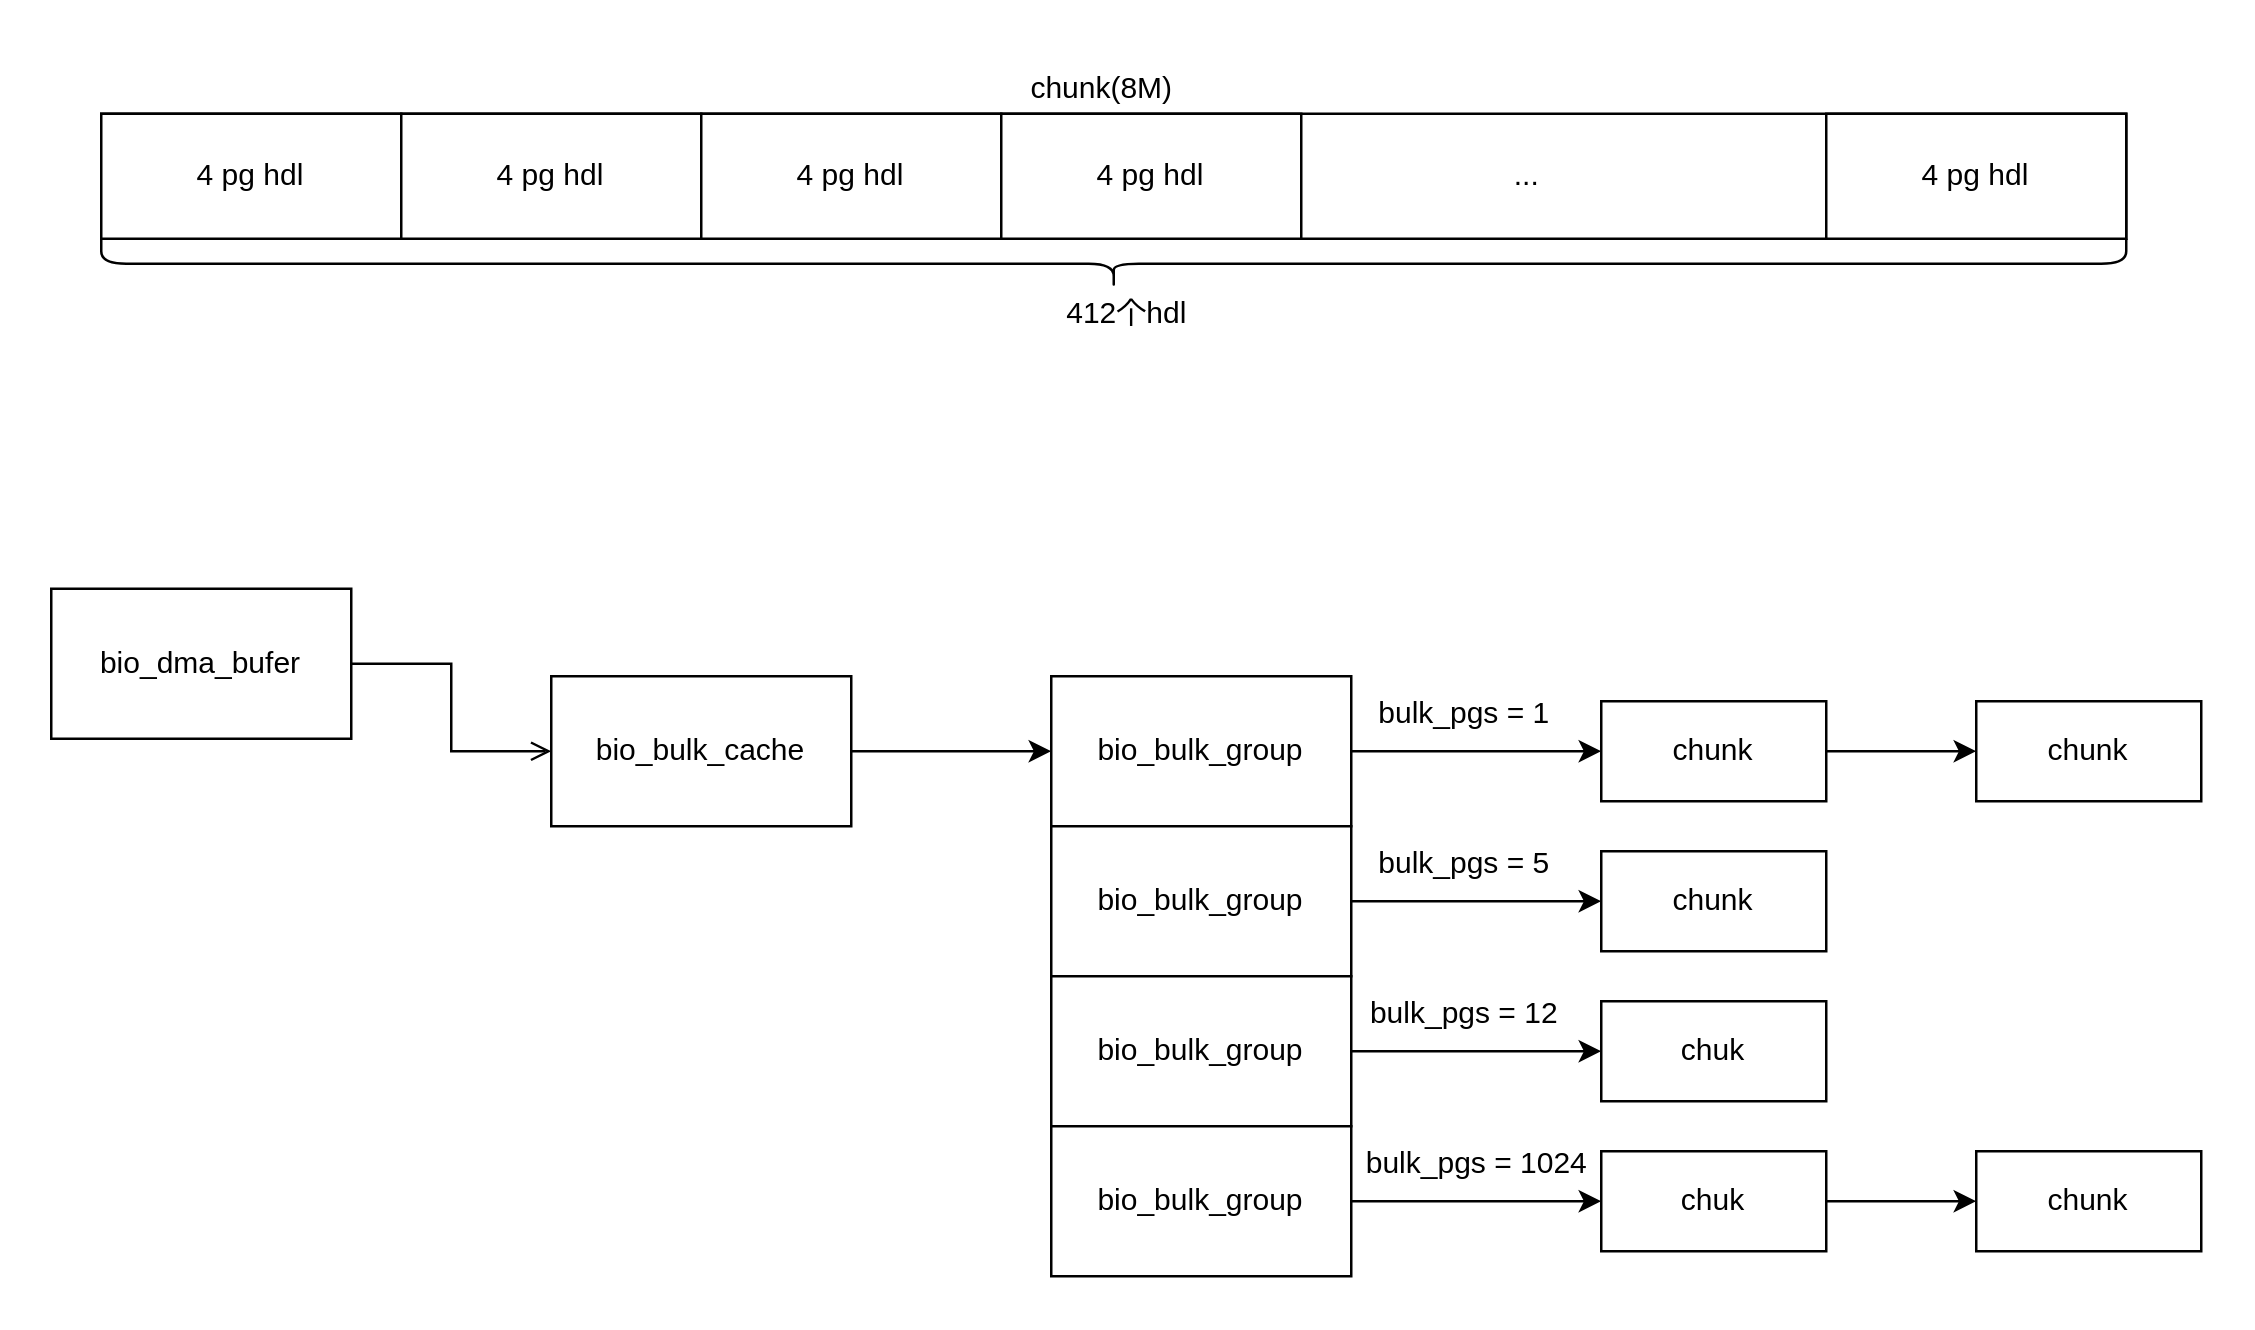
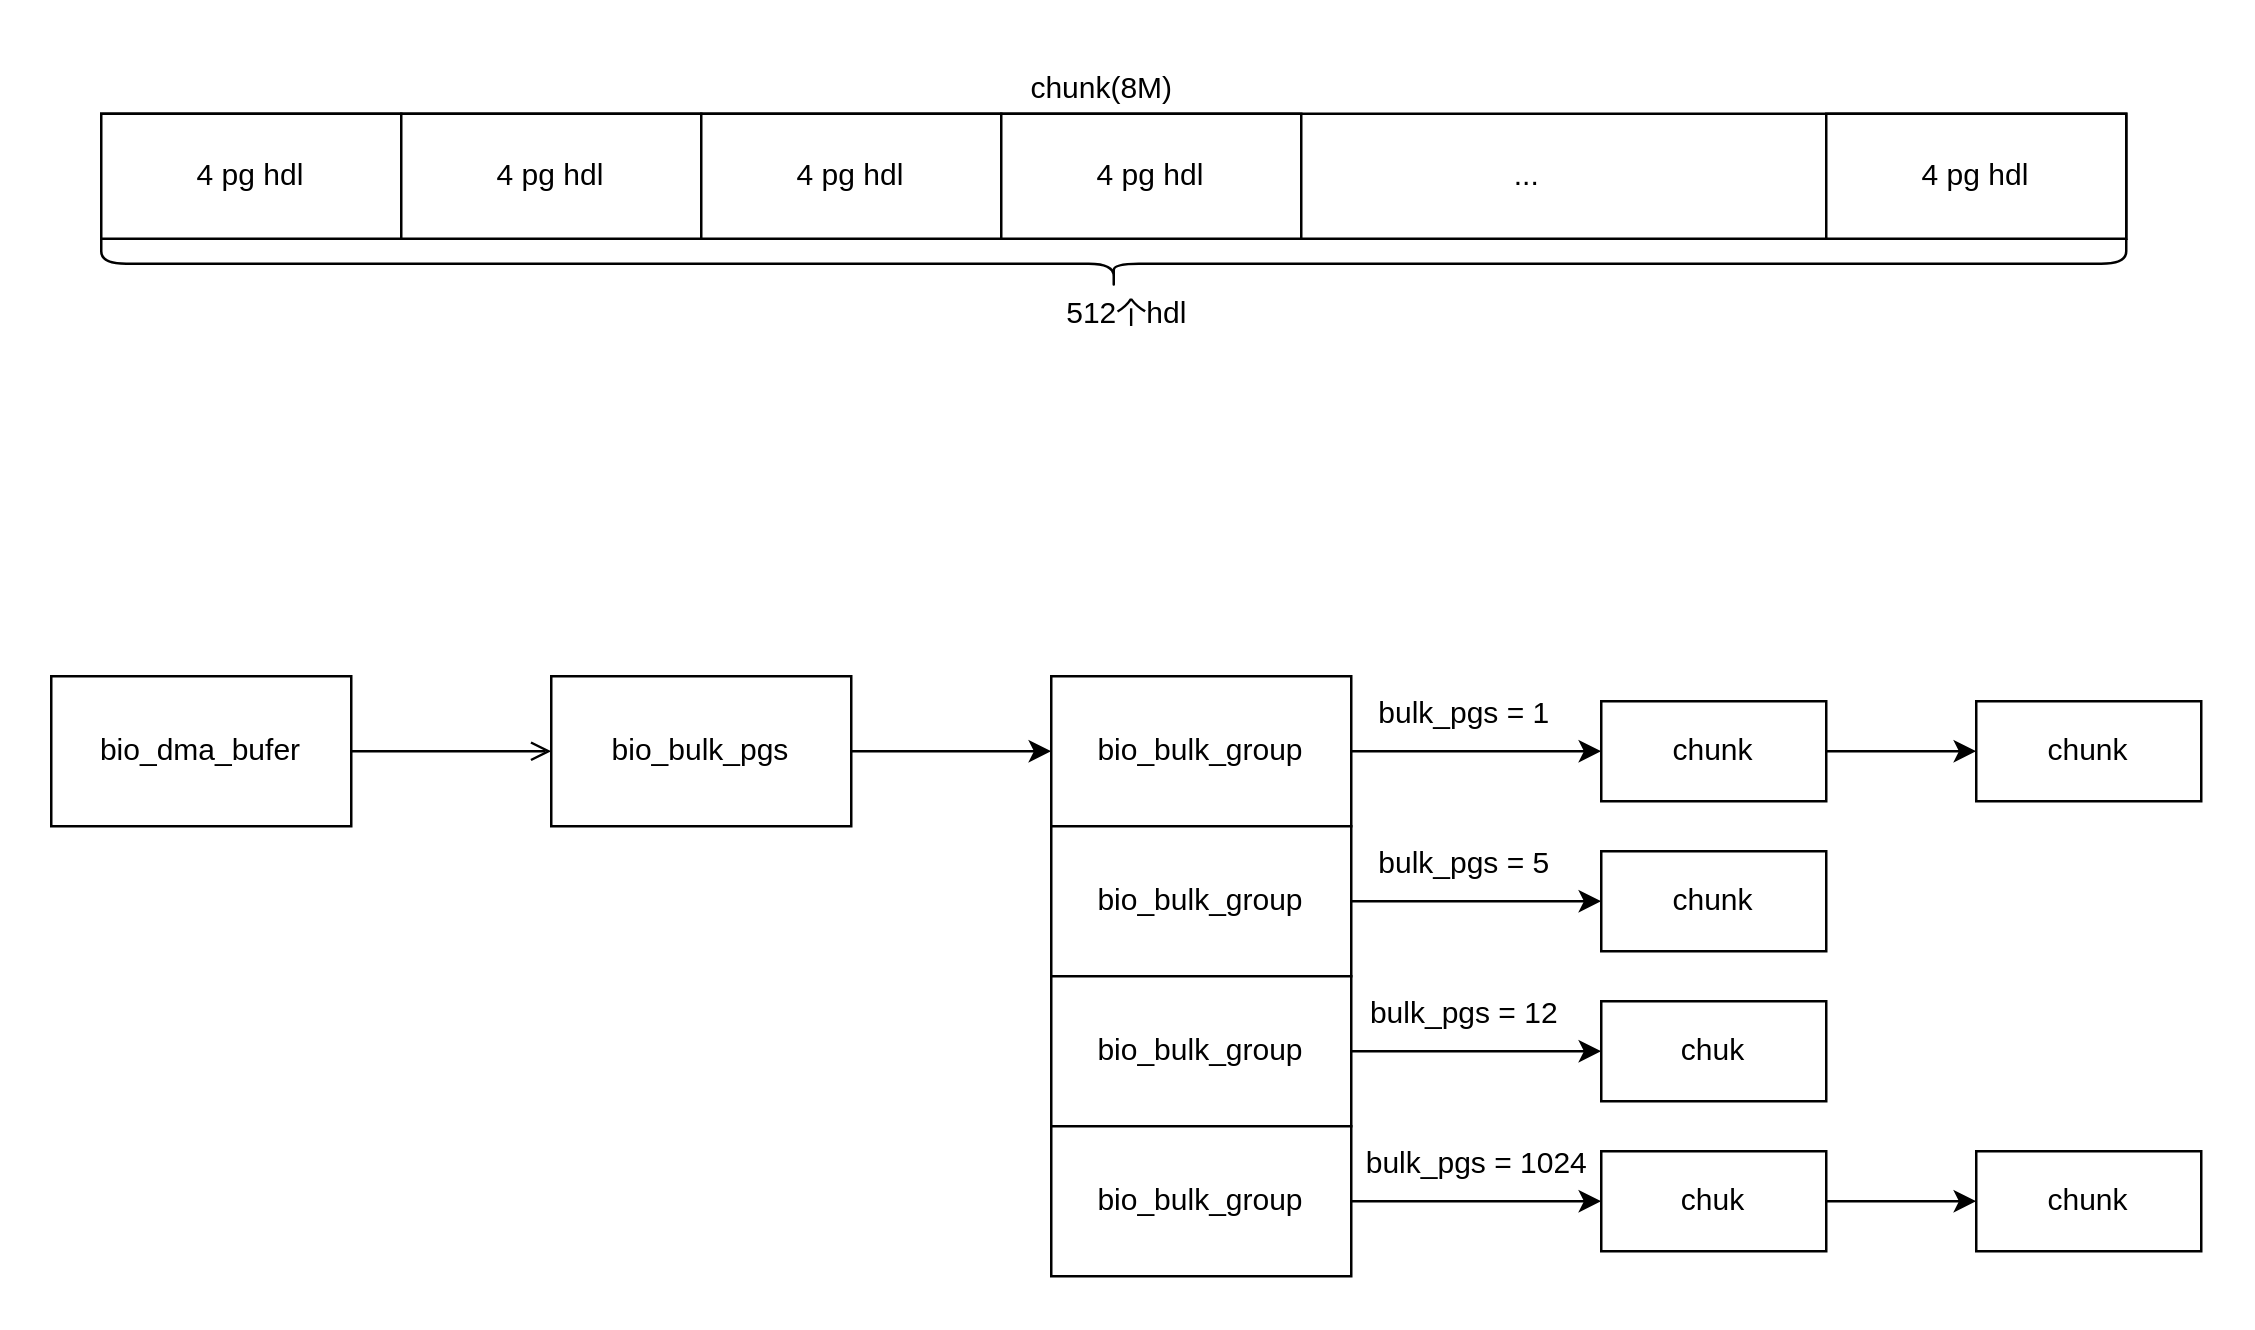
node "412个hdl": label "412个hdl" -> "512个hdl"
node "bio_dma_bufer": moved (201, 664) -> (201, 751)
node "bio_bulk_cache": label "bio_bulk_cache" -> "bio_bulk_pgs"
